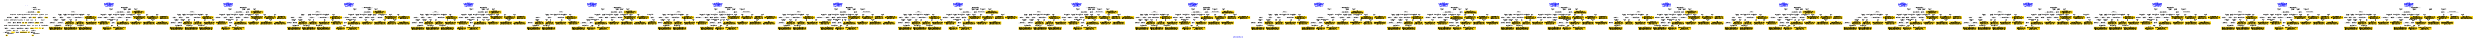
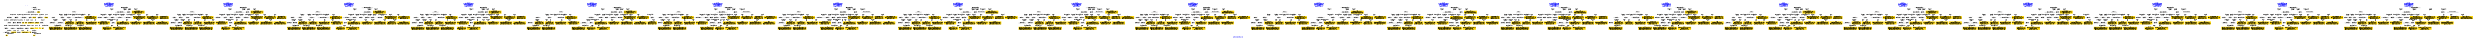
node "classification_URI": fillcolor lightgray -> gold
node "within_URI": label "within_URI" -> "nationality_URI"
